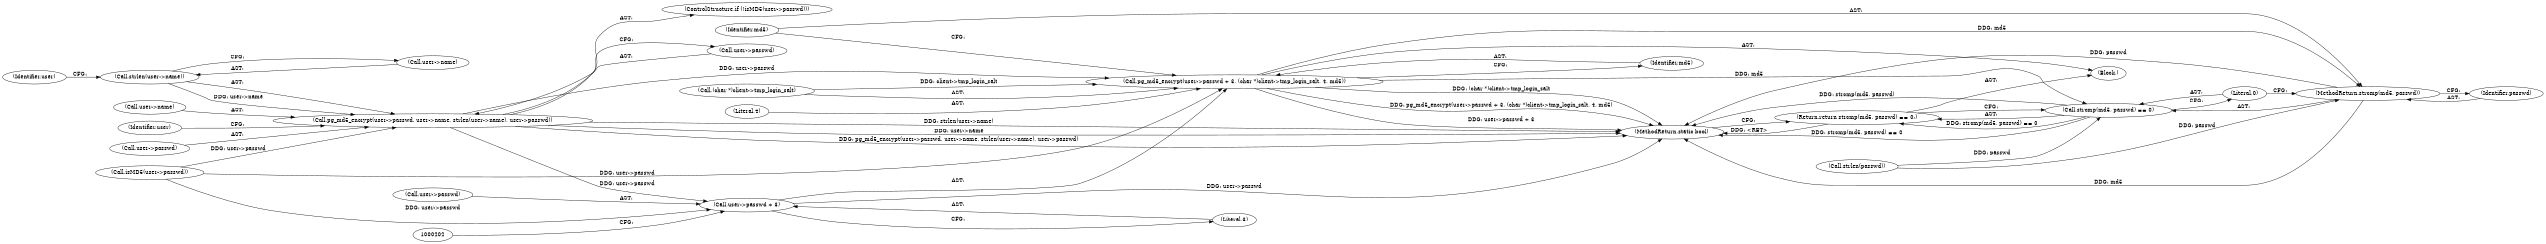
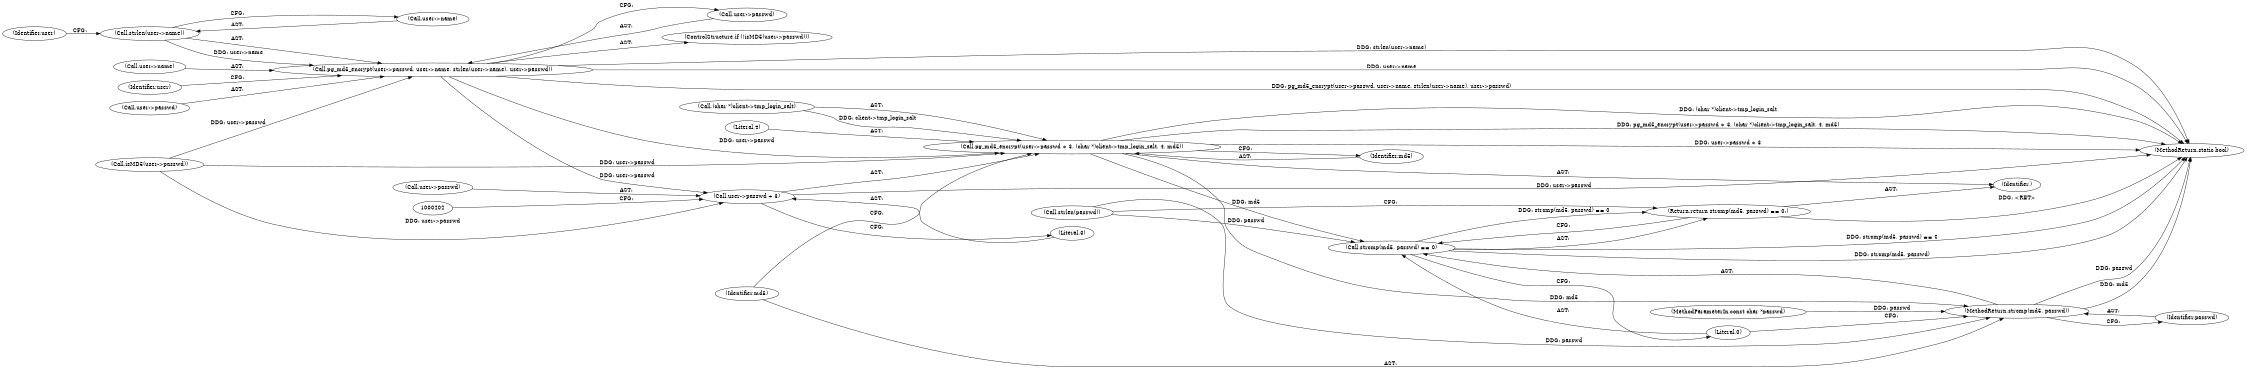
node "(Block,)": label "(Block,)" -> "(Identifier,)"
edge "(MethodReturn,static bool)" -> "(Return,return strcmp(md5, passwd) == 0;)": now "(Call,strlen(passwd))" -> "(Return,return strcmp(md5, passwd) == 0;)"
node "(MethodParameterIn,const char *passwd)": added
